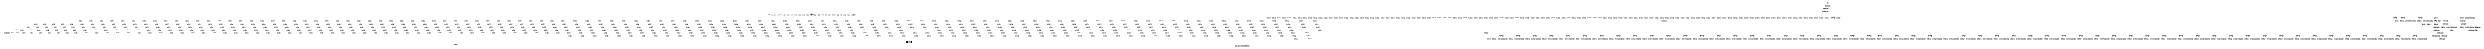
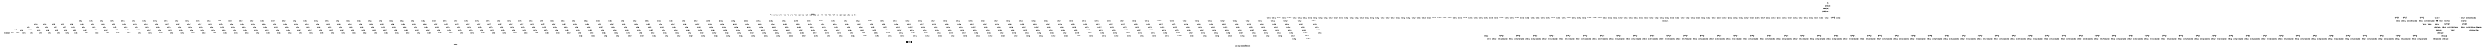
node "it_while.body": text "truncated..." -> "split..."
node "pd_sw.bb.2263": added
